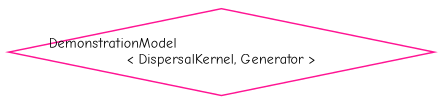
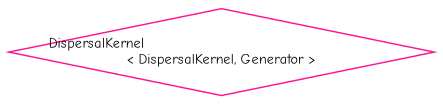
node "DemonstrationModel < DispersalKernel, Generator >": label "DemonstrationModel < DispersalKernel, Generator >" -> "DispersalKernel < DispersalKernel, Generator >"
